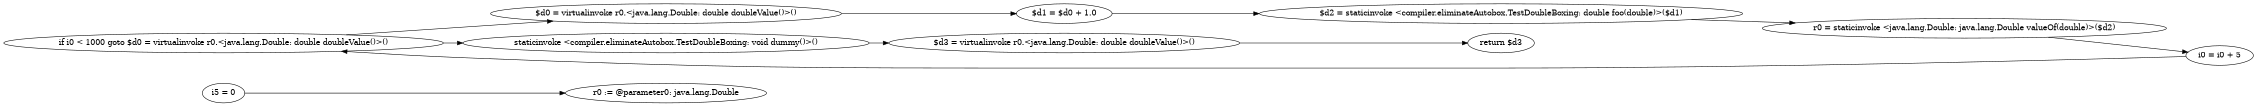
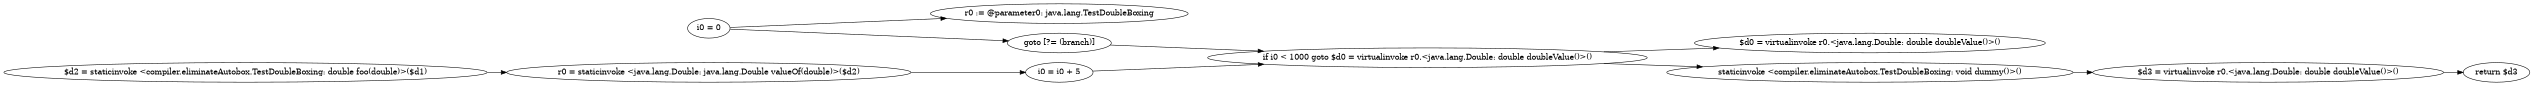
node "$d1 = $d0 + 1.0": removed
node "goto [?= (branch)]": added
node "i5 = 0": label "i5 = 0" -> "i0 = 0"
node "r0 := @parameter0: java.lang.Double": label "r0 := @parameter0: java.lang.Double" -> "r0 := @parameter0: java.lang.TestDoubleBoxing"
